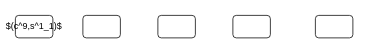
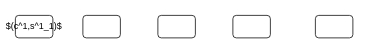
node "$(c^9,s^1_1)$": label "$(c^9,s^1_1)$" -> "$(c^1,s^1_1)$"
